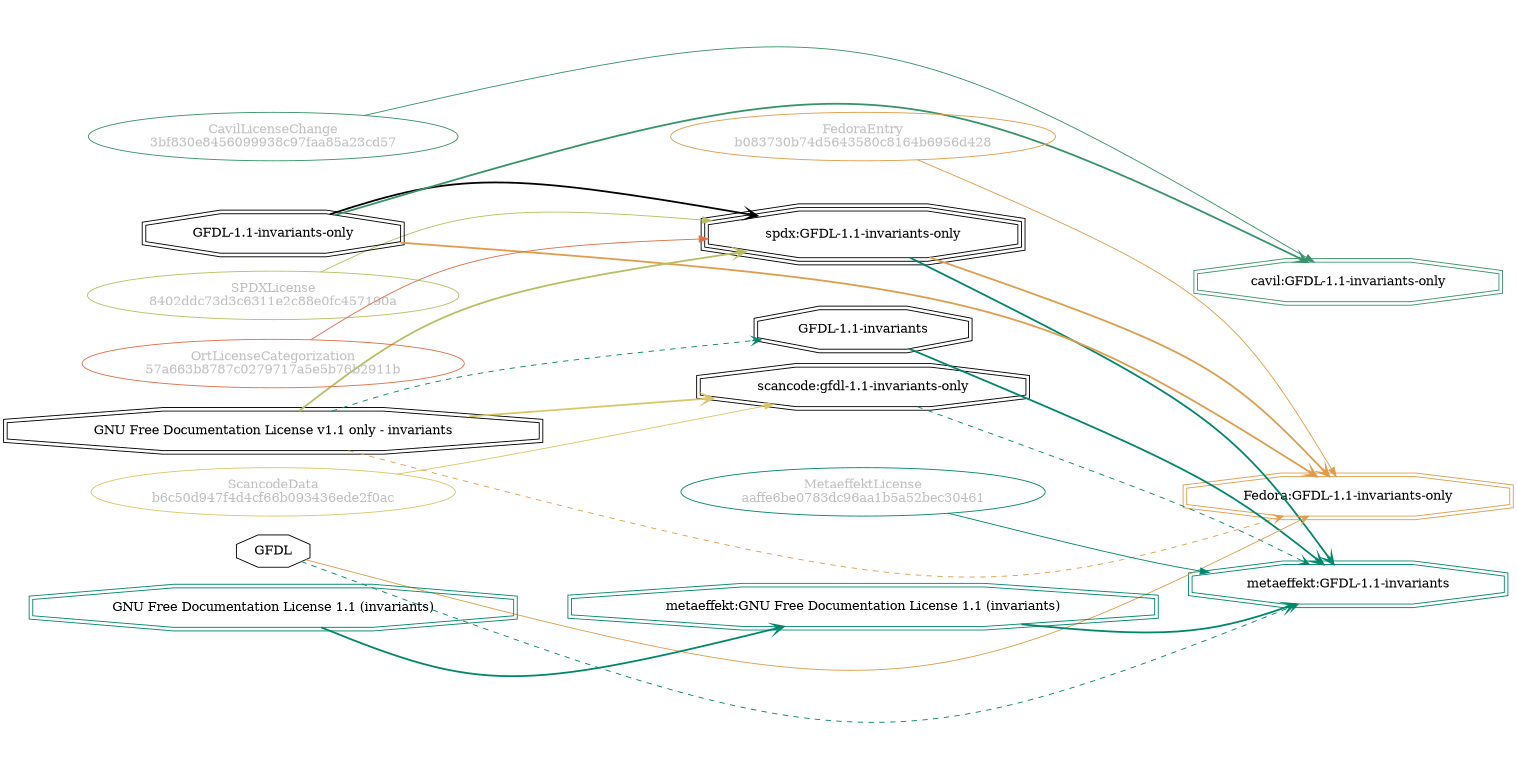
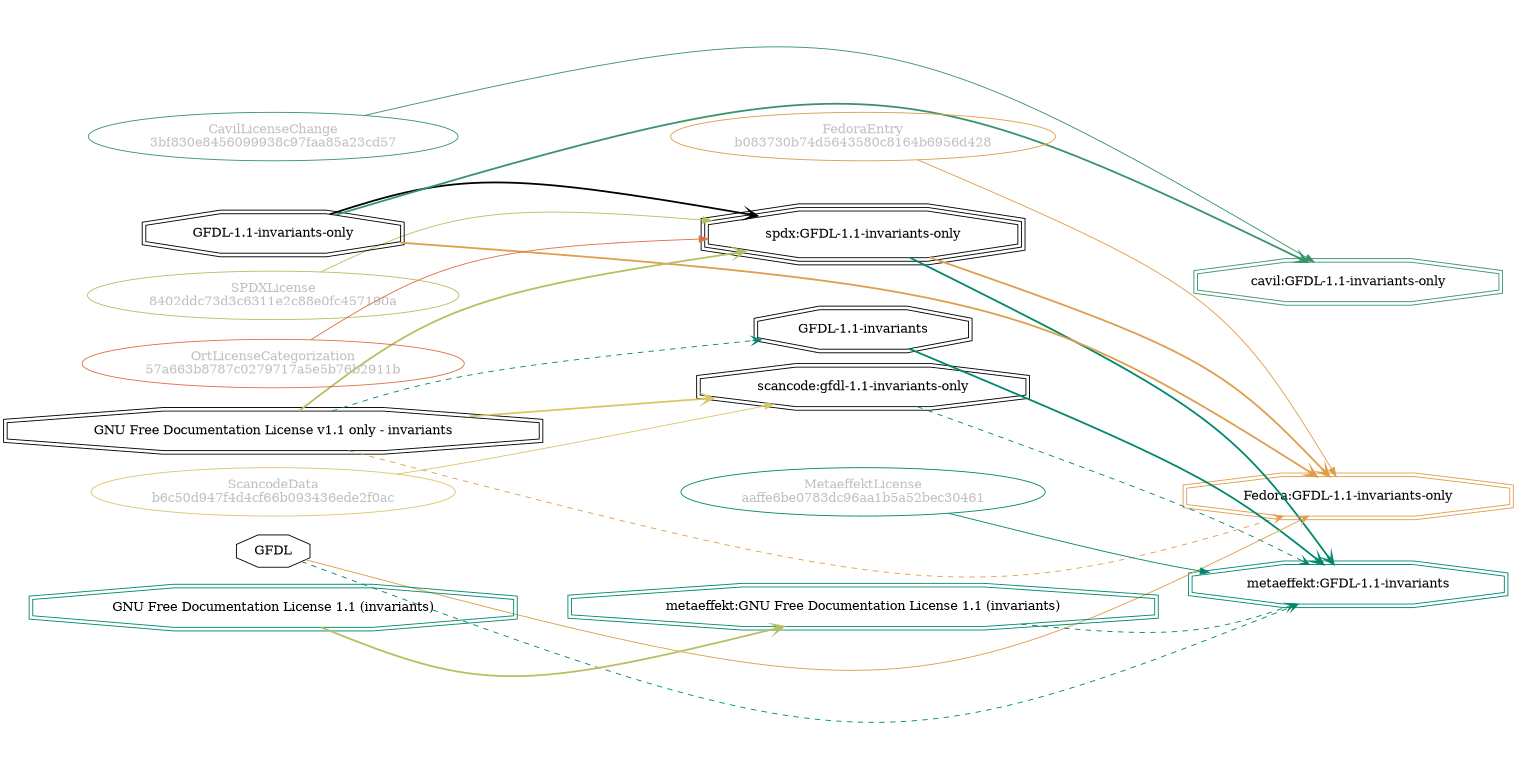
edge "metaeffekt:GNU Free Documentation License 1.1 (invariants)" -> "metaeffekt:GFDL-1.1-invariants": style bold -> dashed
edge "GNU Free Documentation License 1.1 (invariants)" -> "metaeffekt:GNU Free Documentation License 1.1 (invariants)": color #00876c -> #b8bf62
